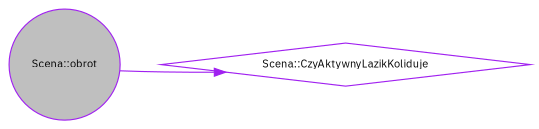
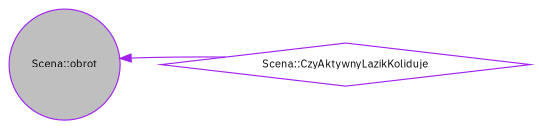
edge "Scena::obrot" -> "Scena::CzyAktywnyLazikKoliduje": reversed
